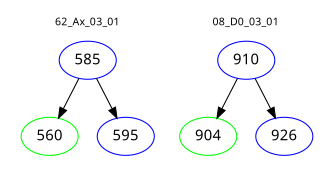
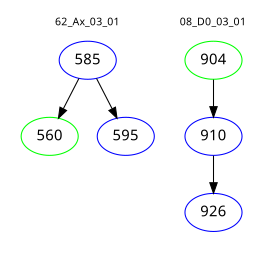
edge "910" -> "904": reversed
